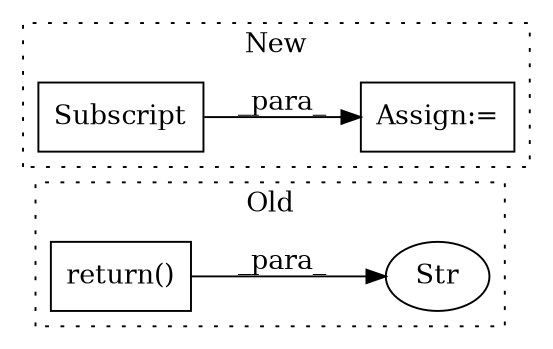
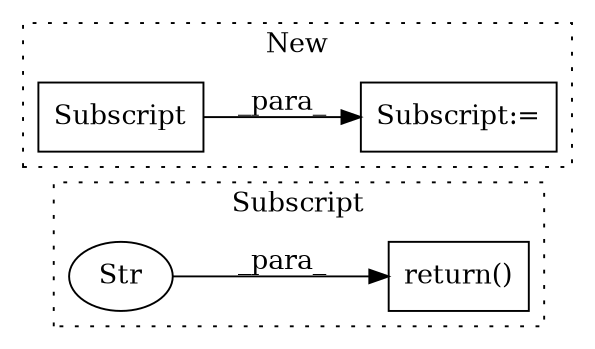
node "Assign:=": label "Assign:=" -> "Subscript:="
cluster "Old": label "Old" -> "Subscript"
edge "return()" -> "Str": reversed
